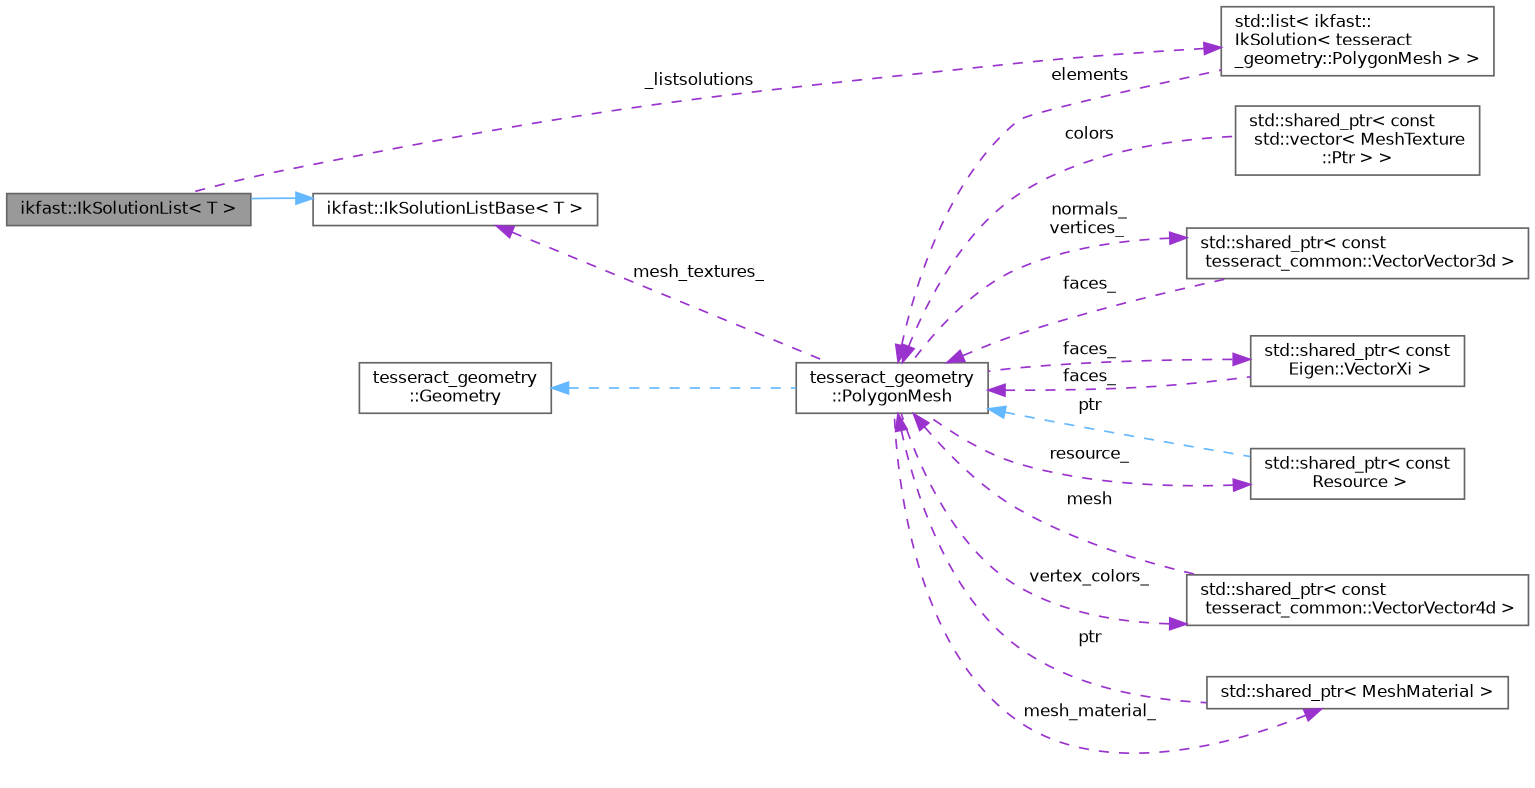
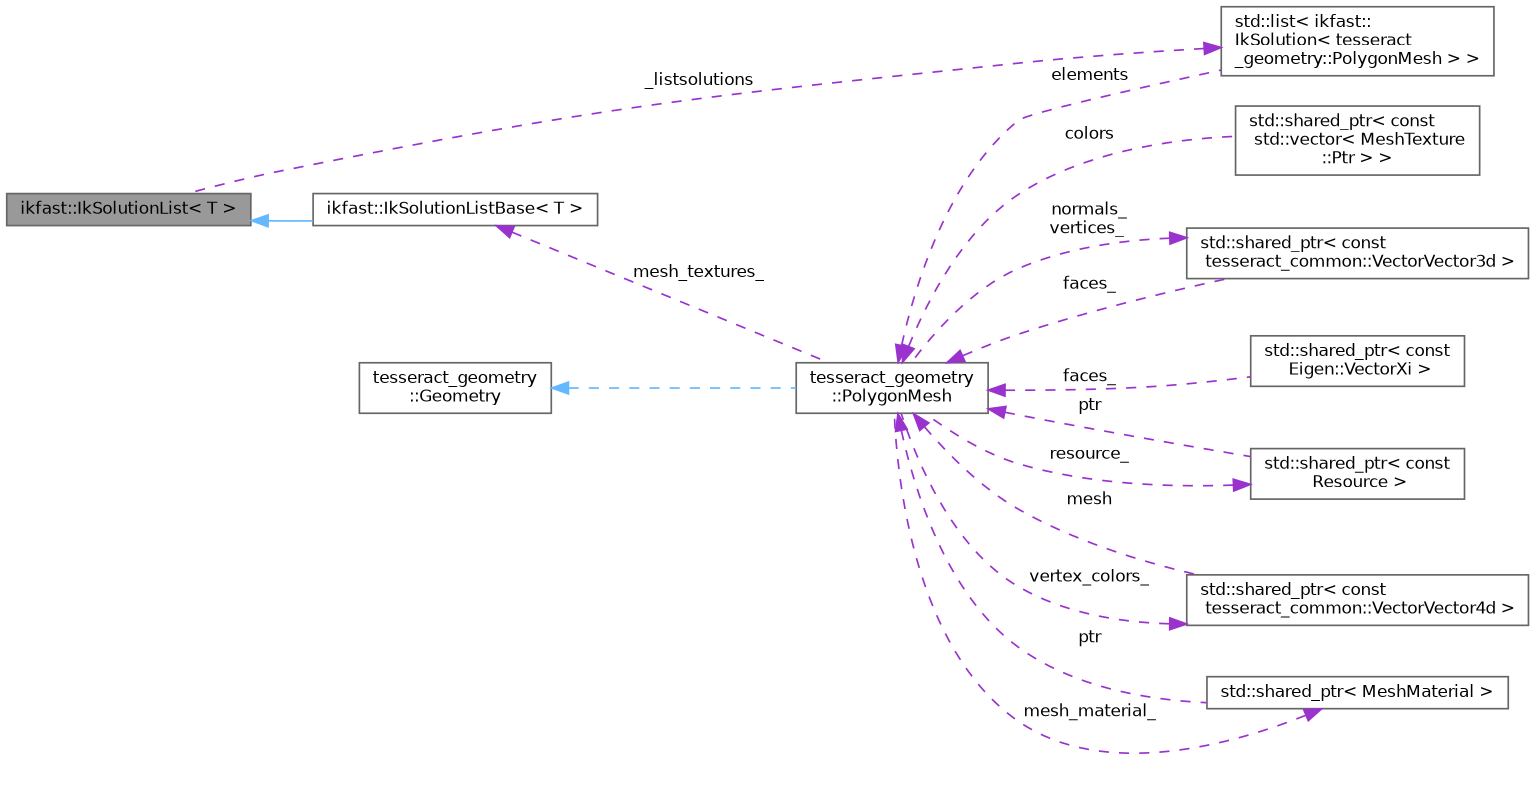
edge "ikfast::IkSolutionList< T >" -> "ikfast::IkSolutionListBase< T >": reversed
edge "tesseract_geometry ::PolygonMesh" -> "std::shared_ptr< const Eigen::VectorXi >": removed, label "faces_"
edge "std::shared_ptr< const Resource >" -> "tesseract_geometry ::PolygonMesh": color steelblue1 -> darkorchid3
